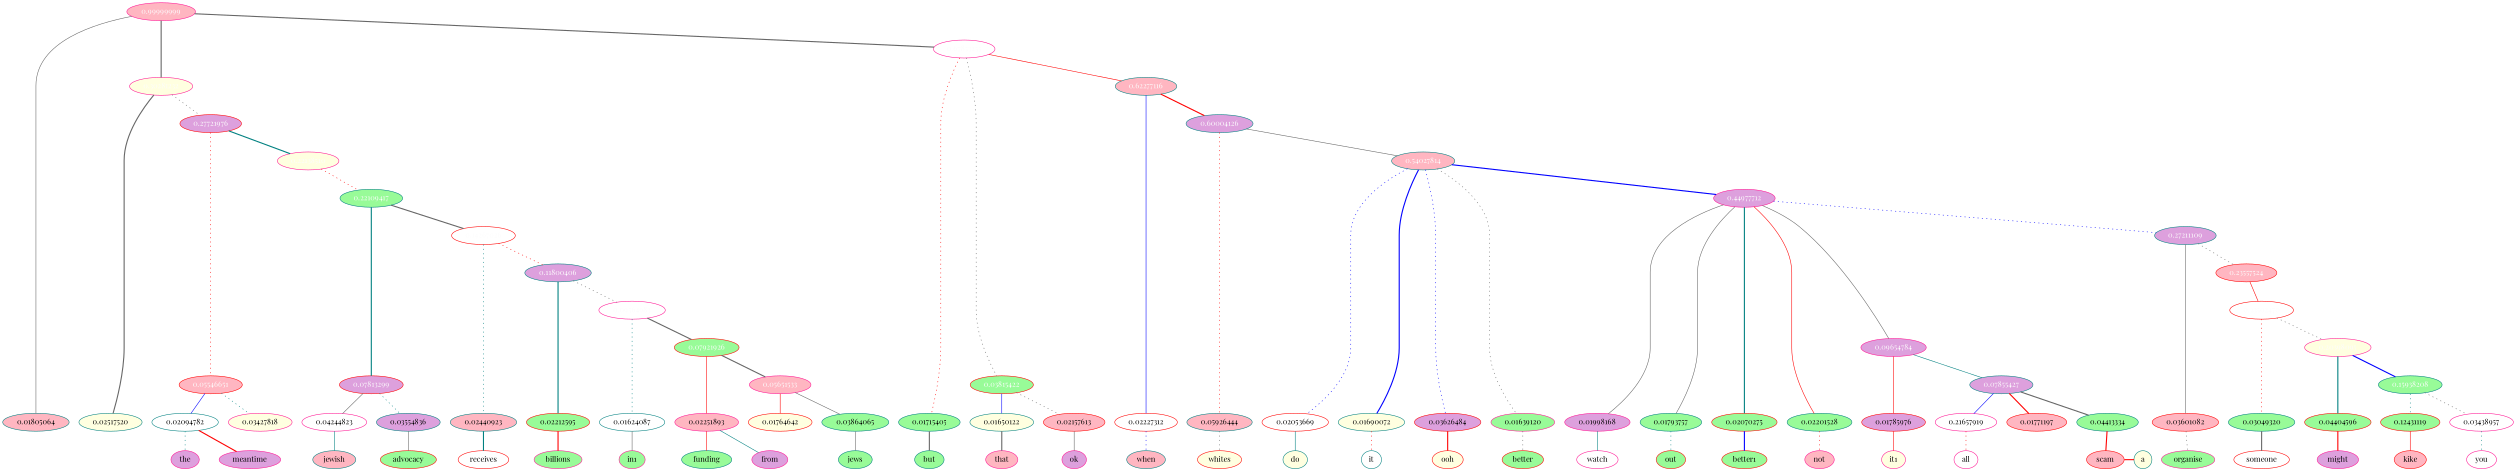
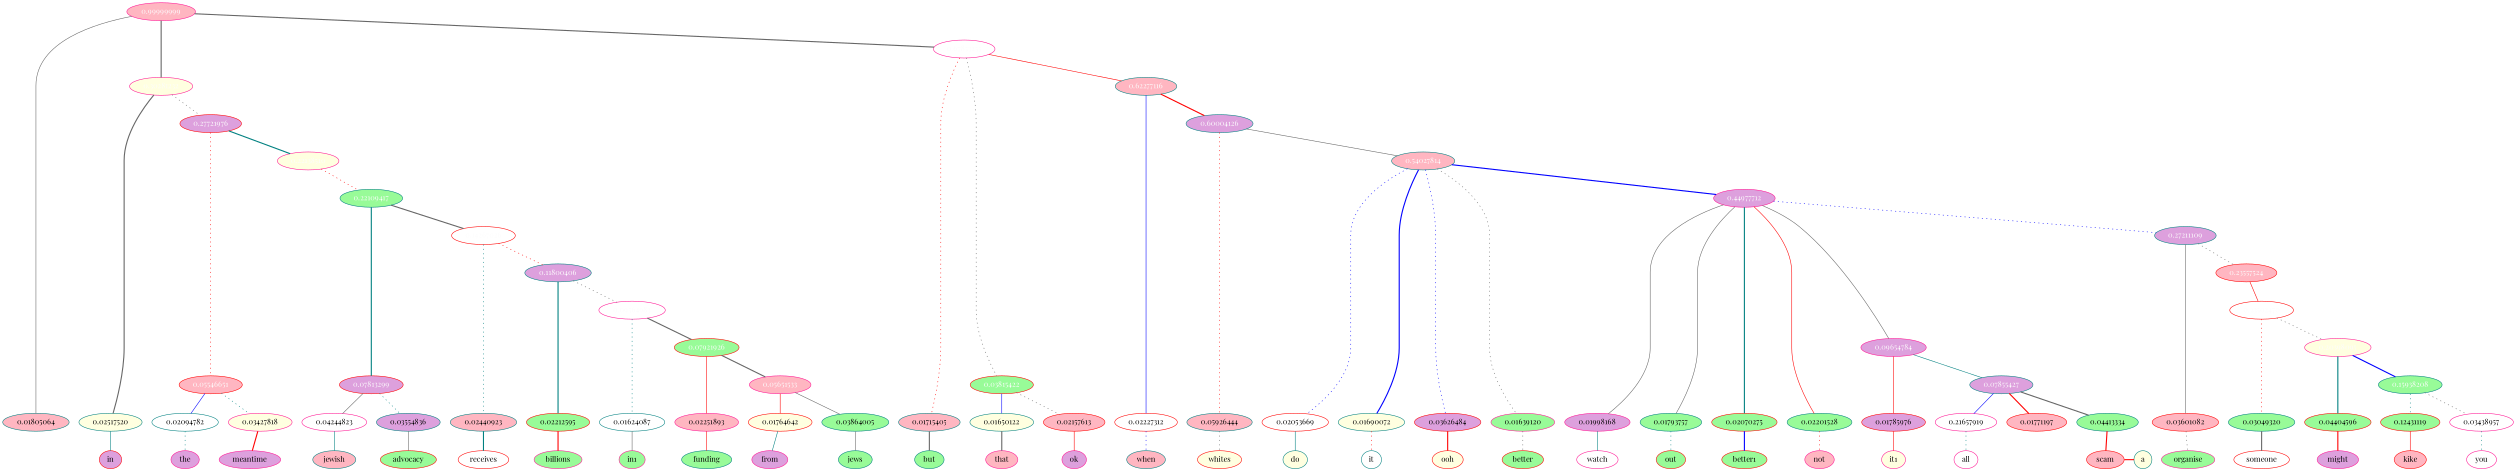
node "0.03864065": label "0.03864065" -> "0.03864005"
node "0.01715405": fillcolor palegreen -> lightpink
edge "0.02094782" -- "meantime": now "0.03427818" -- "meantime"
edge "0.02157613" -- "ok": color gray40 -> red
edge "0.21657919" -- "all": color red -> teal
edge "0.02251893" -- "from": now "0.01764642" -- "from"
node "in": added
